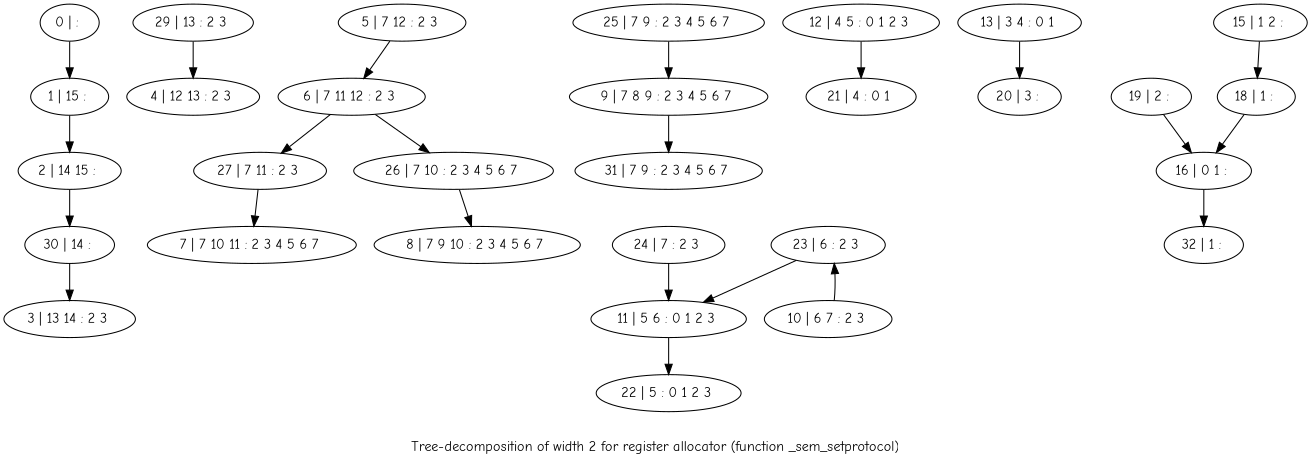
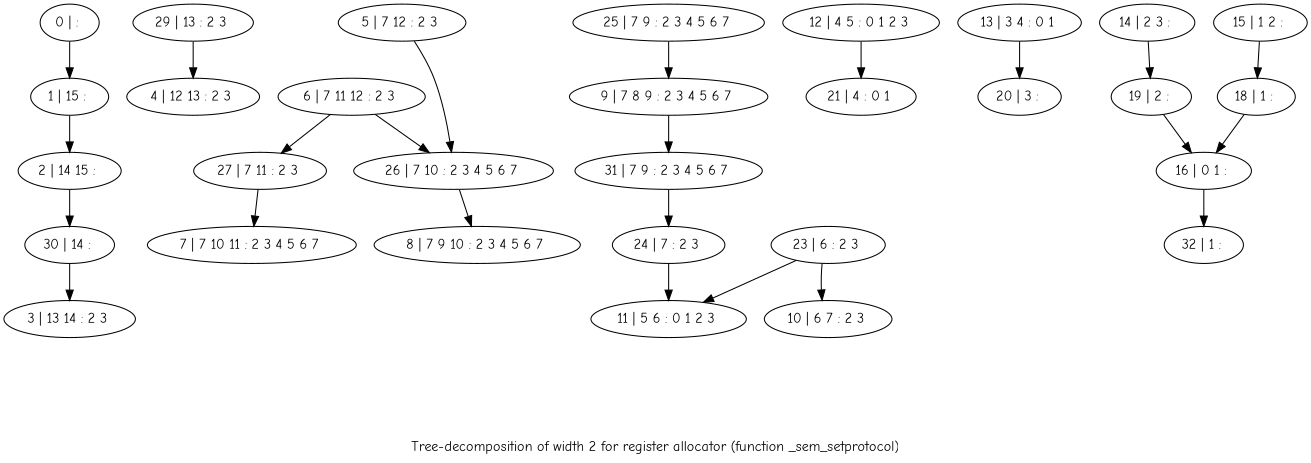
node "14 | 2 3 :": added
edge "5 | 7 12 : 2 3" -> "6 | 7 11 12 : 2 3": now "5 | 7 12 : 2 3" -> "26 | 7 10 : 2 3 4 5 6 7"
edge "31 | 7 9 : 2 3 4 5 6 7" -> "24 | 7 : 2 3": added
edge "10 | 6 7 : 2 3" -> "23 | 6 : 2 3": reversed
node "22 | 5 : 0 1 2 3": removed
